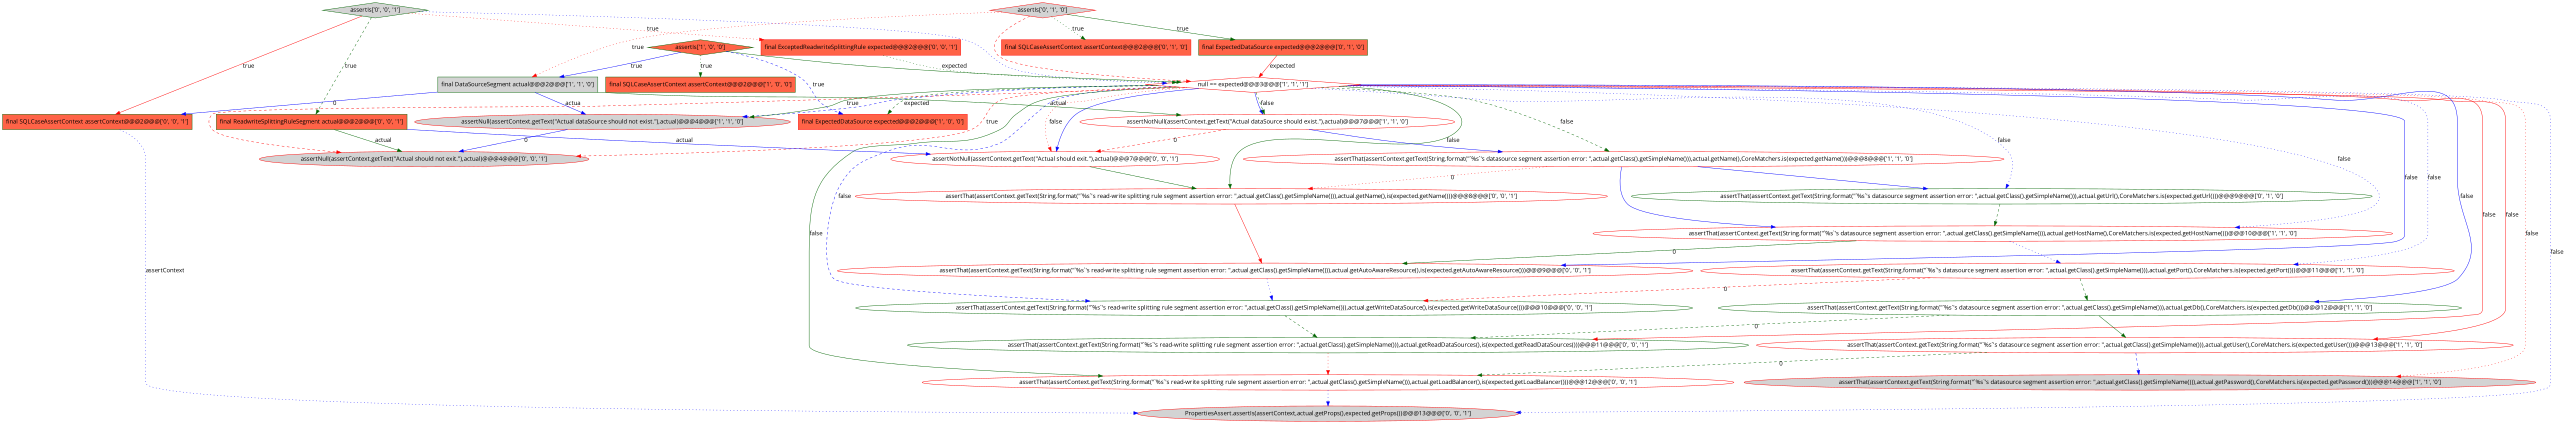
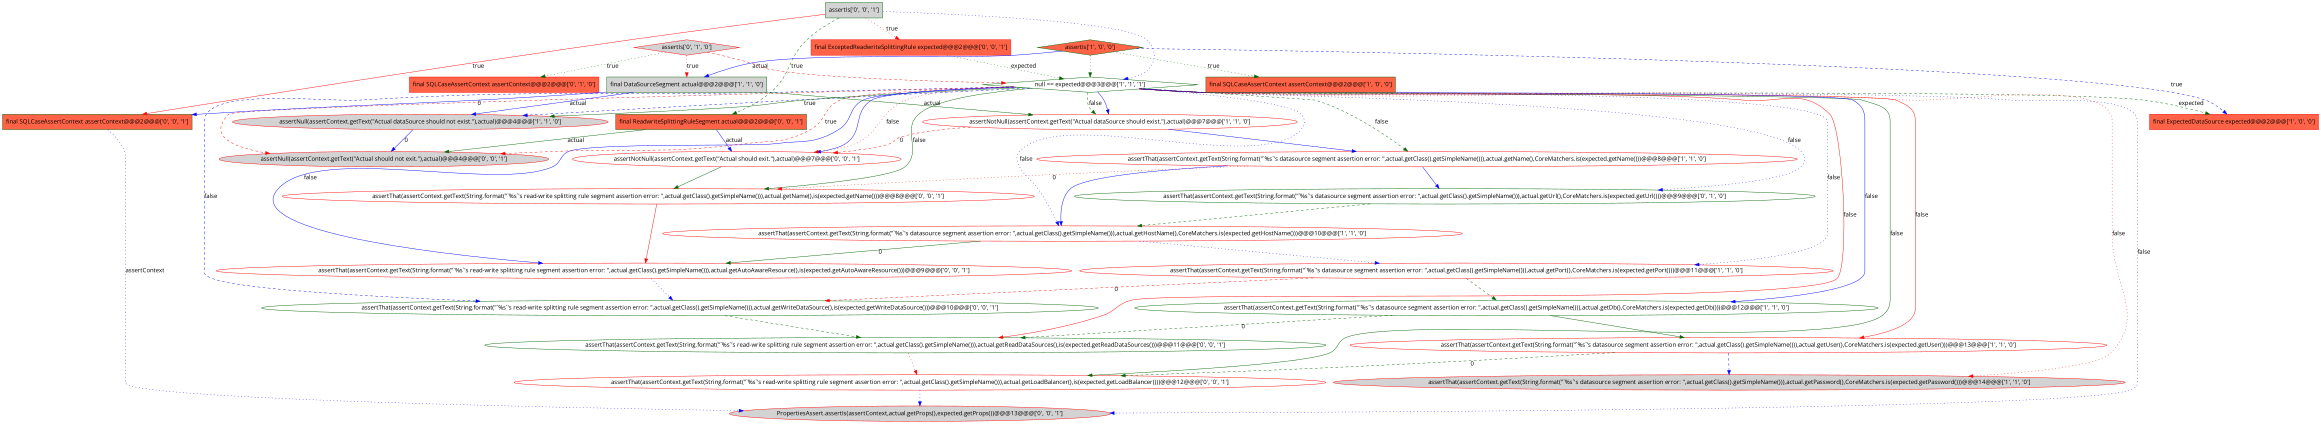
node "assertIs['0', '0', '1']": shape diamond -> box
node "final ExpectedDataSource expected@@@2@@@['0', '1', '0']": removed
edge "assertIs['1', '0', '0']" -> "final DataSourceSegment actual@@@2@@@['1', '1', '0']": label "true" -> "actual"
edge "assertIs['1', '0', '0']" -> "null == expected@@@3@@@['1', '1', '1']": style solid -> dotted
node "null == expected@@@3@@@['1', '1', '1']": color red -> darkgreen
